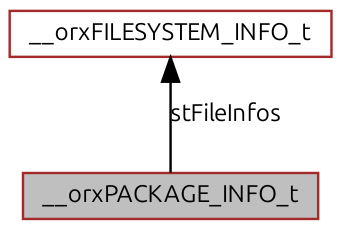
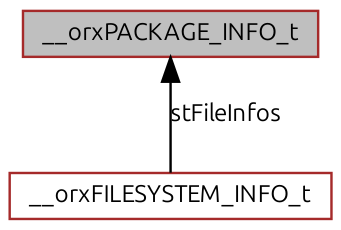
edge "__orxPACKAGE_INFO_t" -> "__orxFILESYSTEM_INFO_t": reversed
